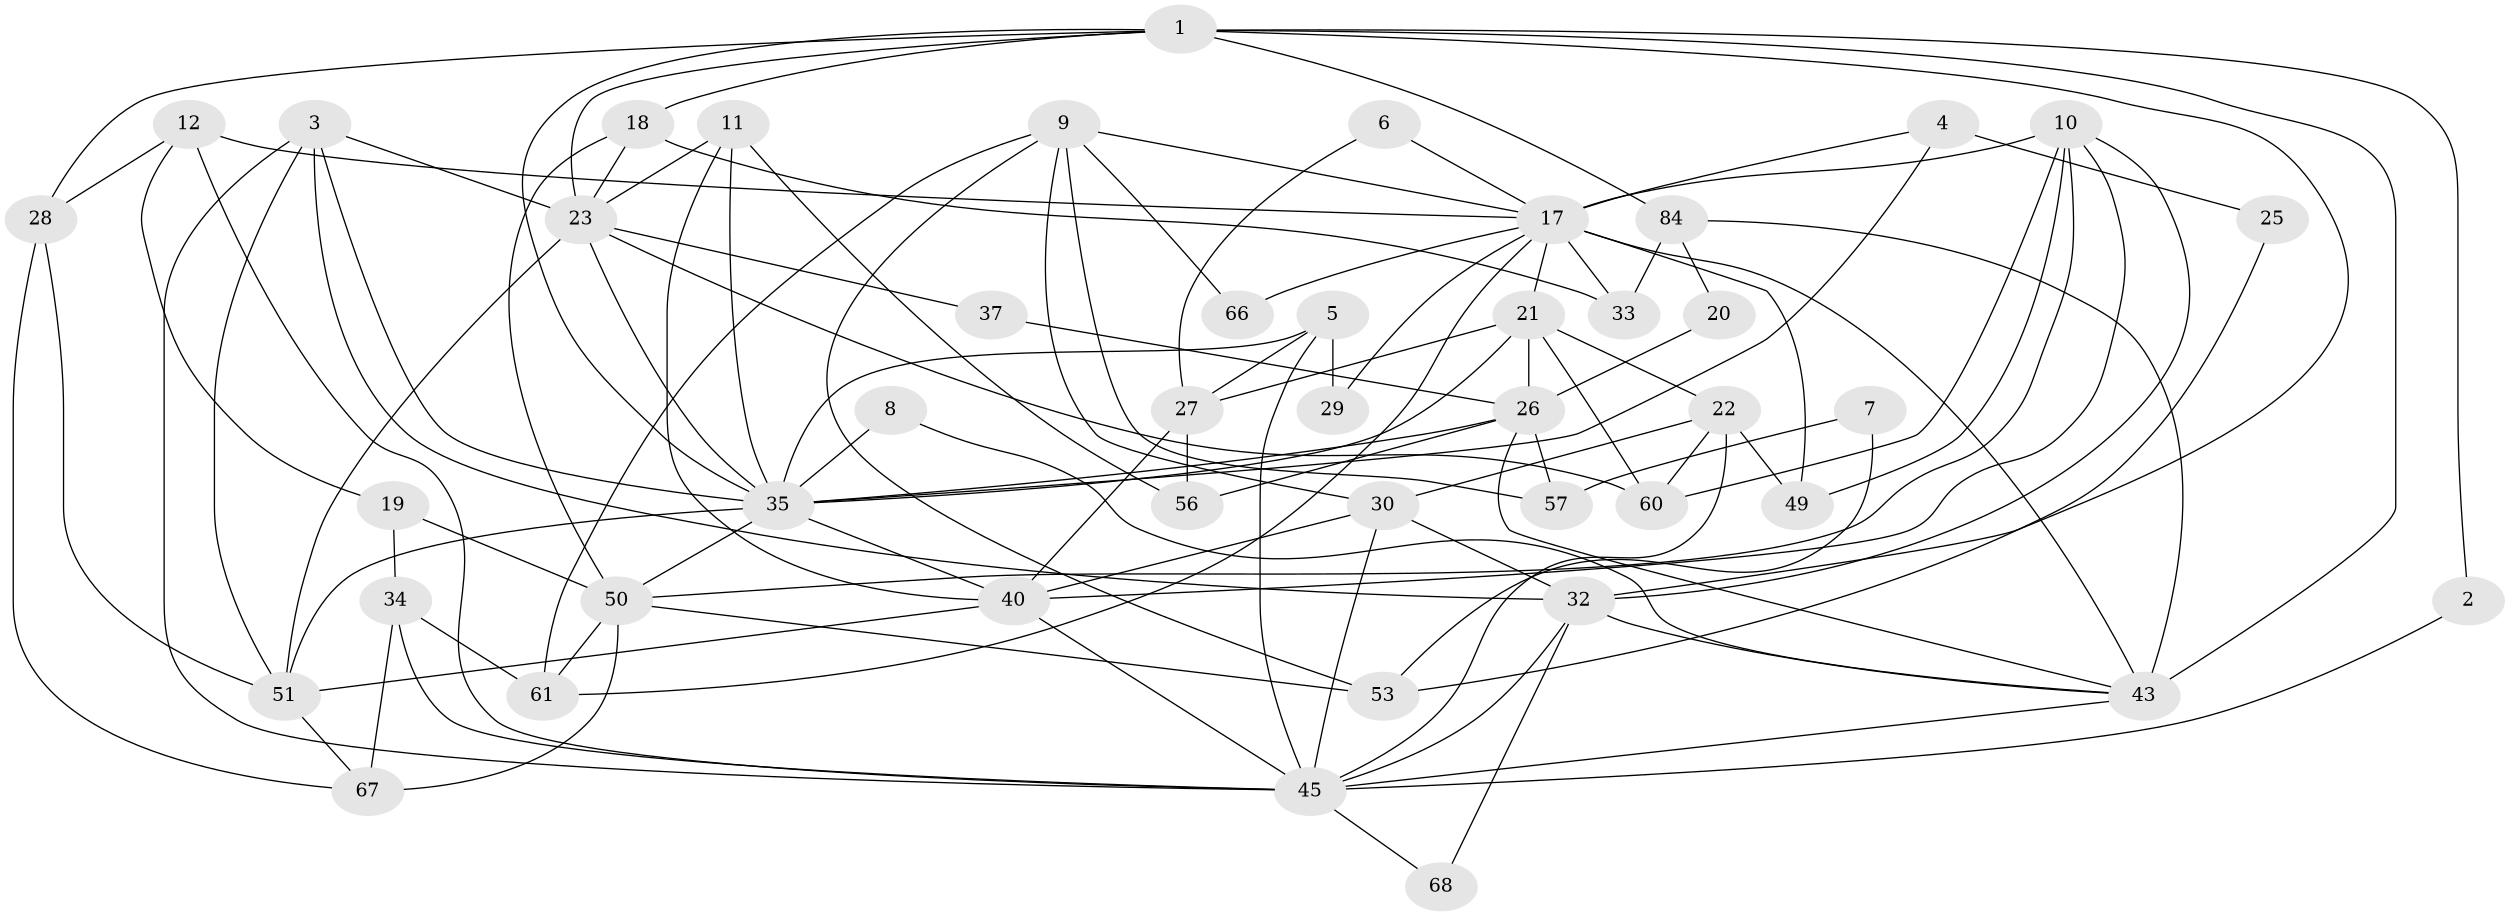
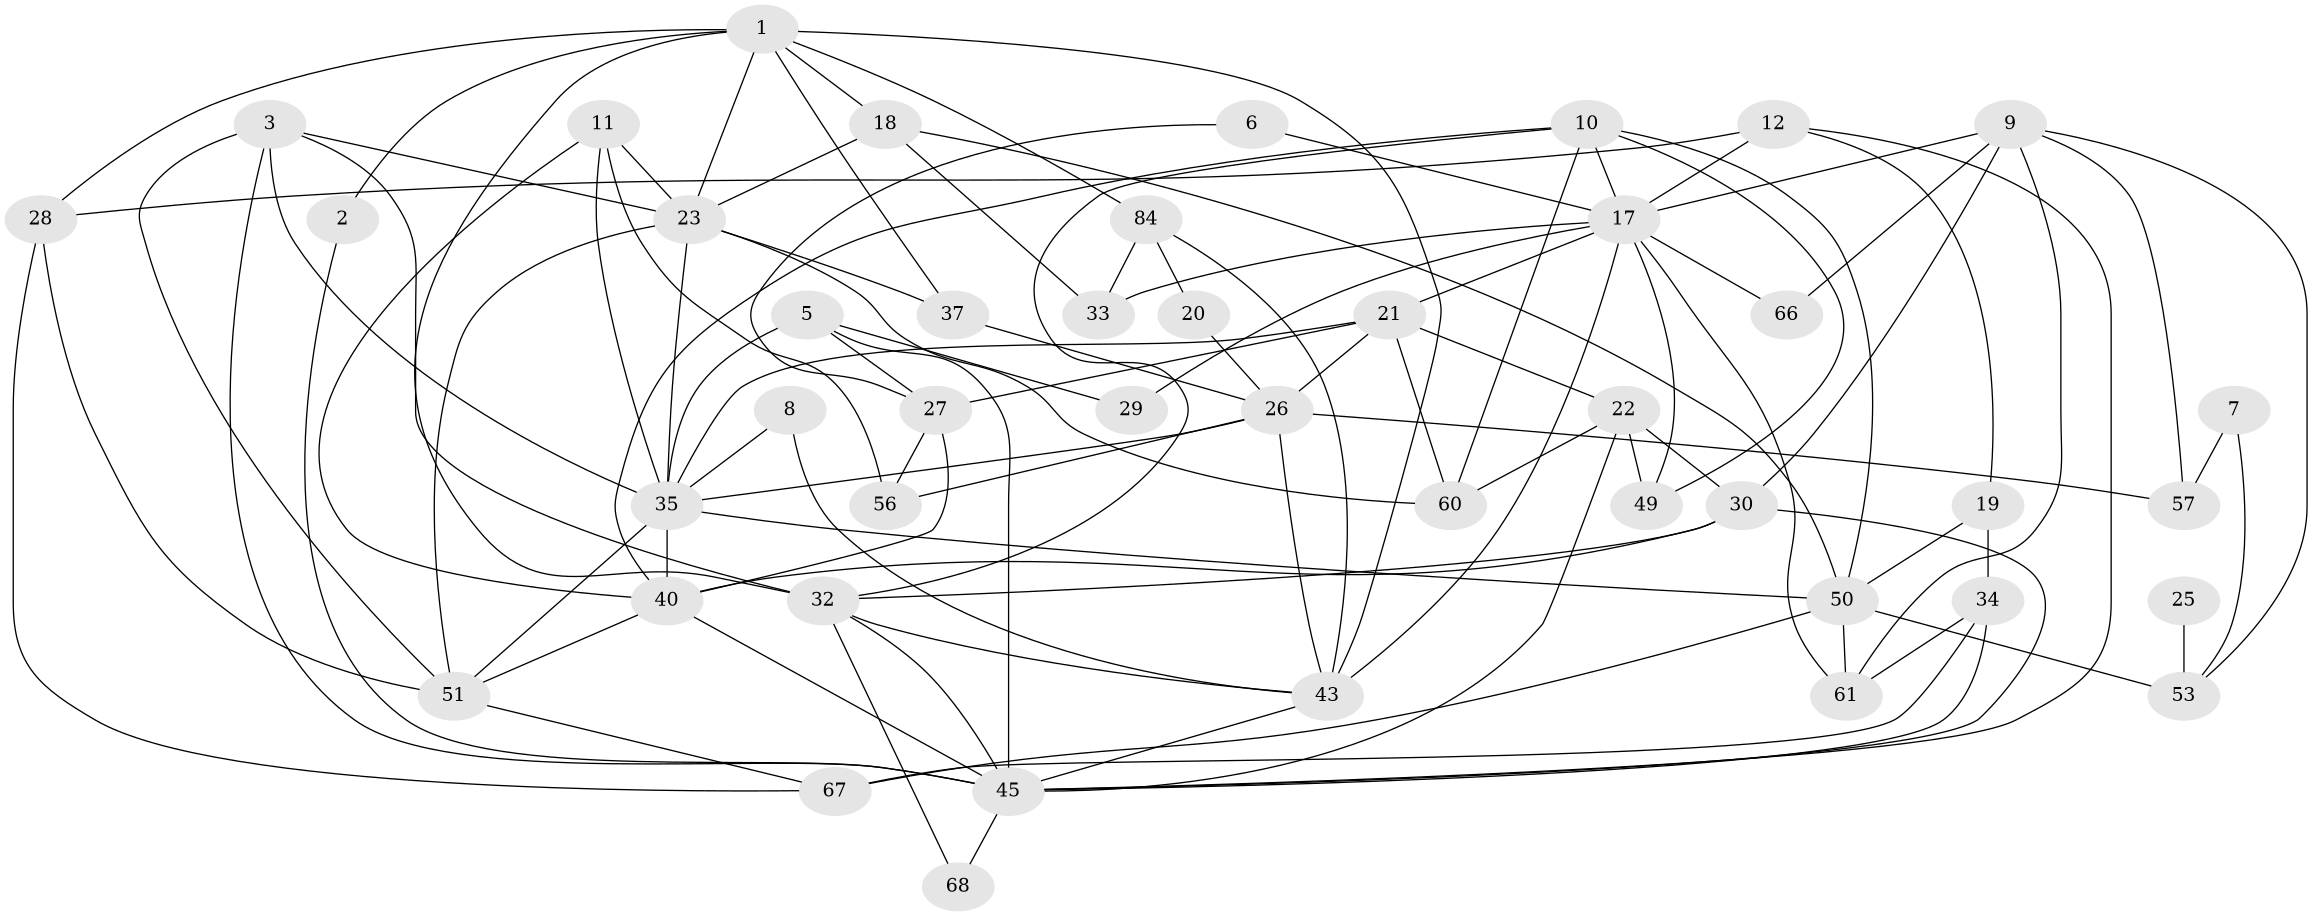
edge "1" -- "35": now "1" -- "37"
node "4": removed
